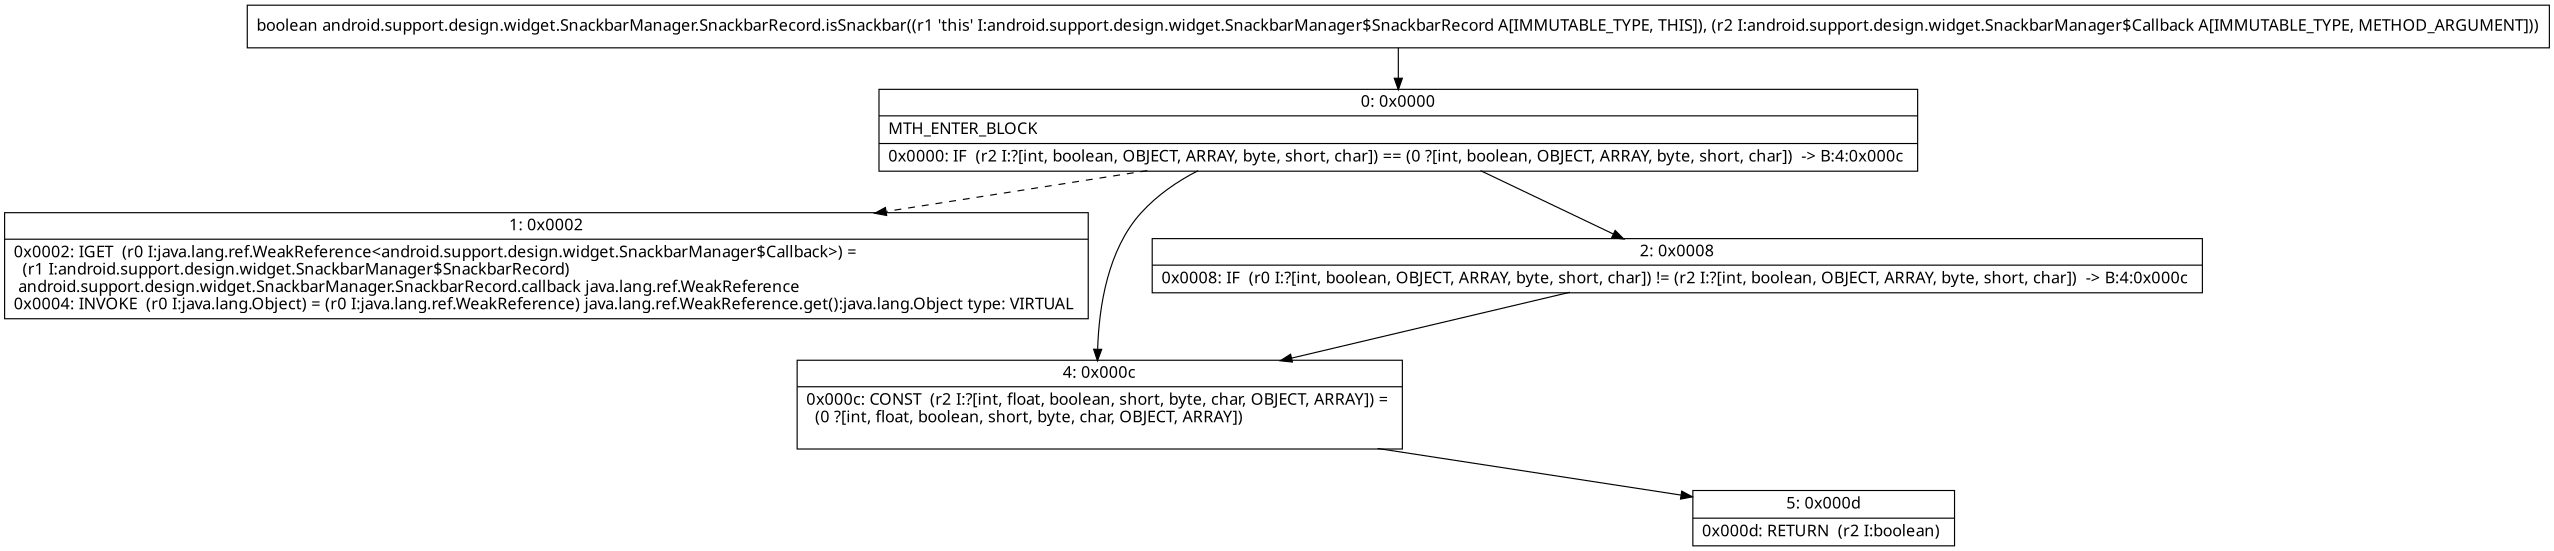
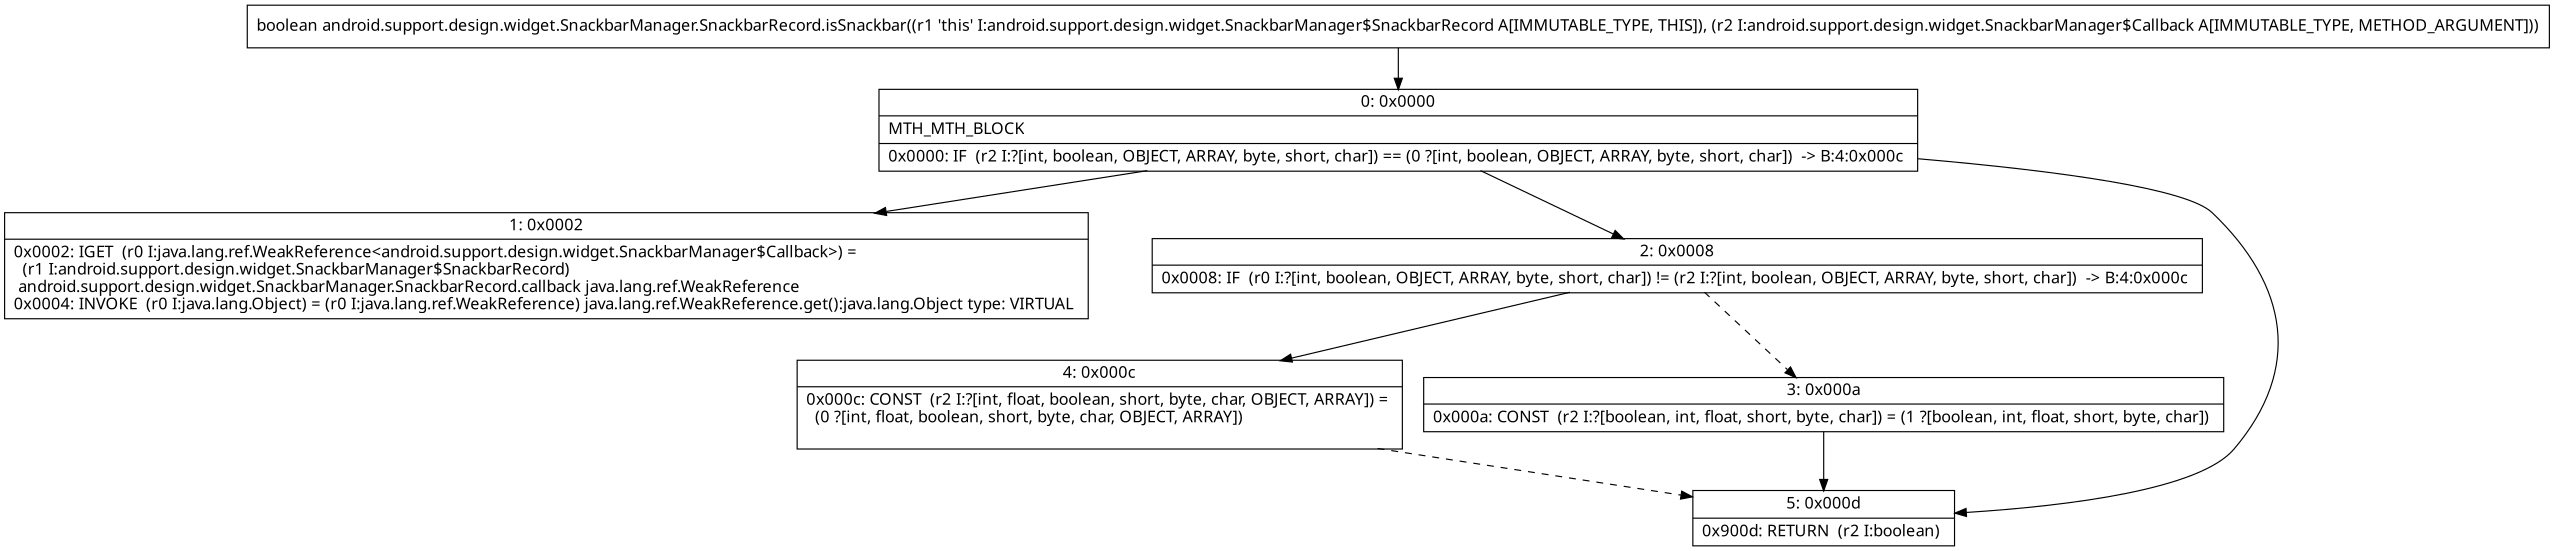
node "0: 0x0000": text "MTH_ENTER_BLOCK" -> "MTH_MTH_BLOCK"
edge "0: 0x0000" -> "1: 0x0002": style dashed -> solid
edge "0: 0x0000" -> "4: 0x000c": now "0: 0x0000" -> "5: 0x000d"
node "3: 0x000a": added
edge "4: 0x000c" -> "5: 0x000d": style solid -> dashed
node "5: 0x000d": text "0x000d: RETURN  (r2 I:boolean)" -> "0x900d: RETURN  (r2 I:boolean)"
